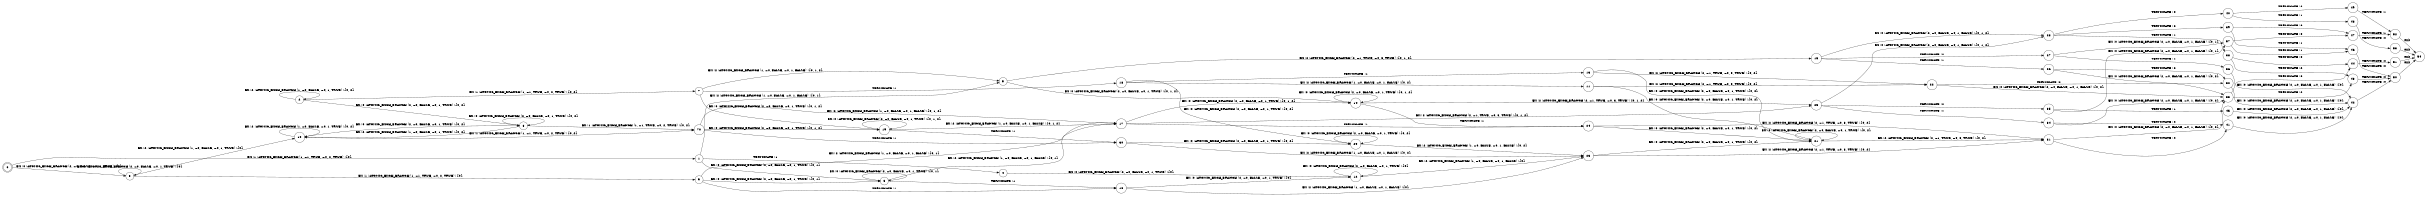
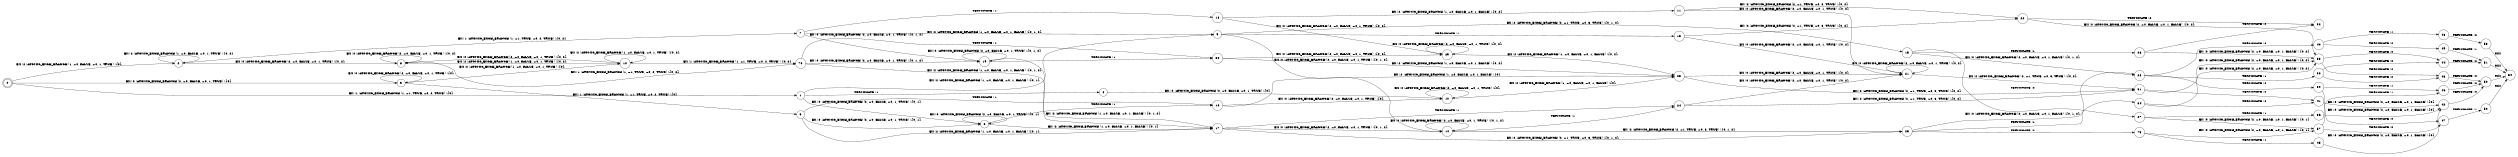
edge "49" -> "52": now "49" -> "51"
edge "0" -> "2": added, label "EX !2 !ATOMIC_EXCH_BRANCH (1, +0, FALSE, +0, 1, TRUE) !{0}"
edge "18" -> "13": now "5" -> "13"
edge "32" -> "42": removed, label "EX !0 !ATOMIC_EXCH_BRANCH (2, +0, FALSE, +0, 1, FALSE) !{0}"
node "35": label "35" -> "75"
